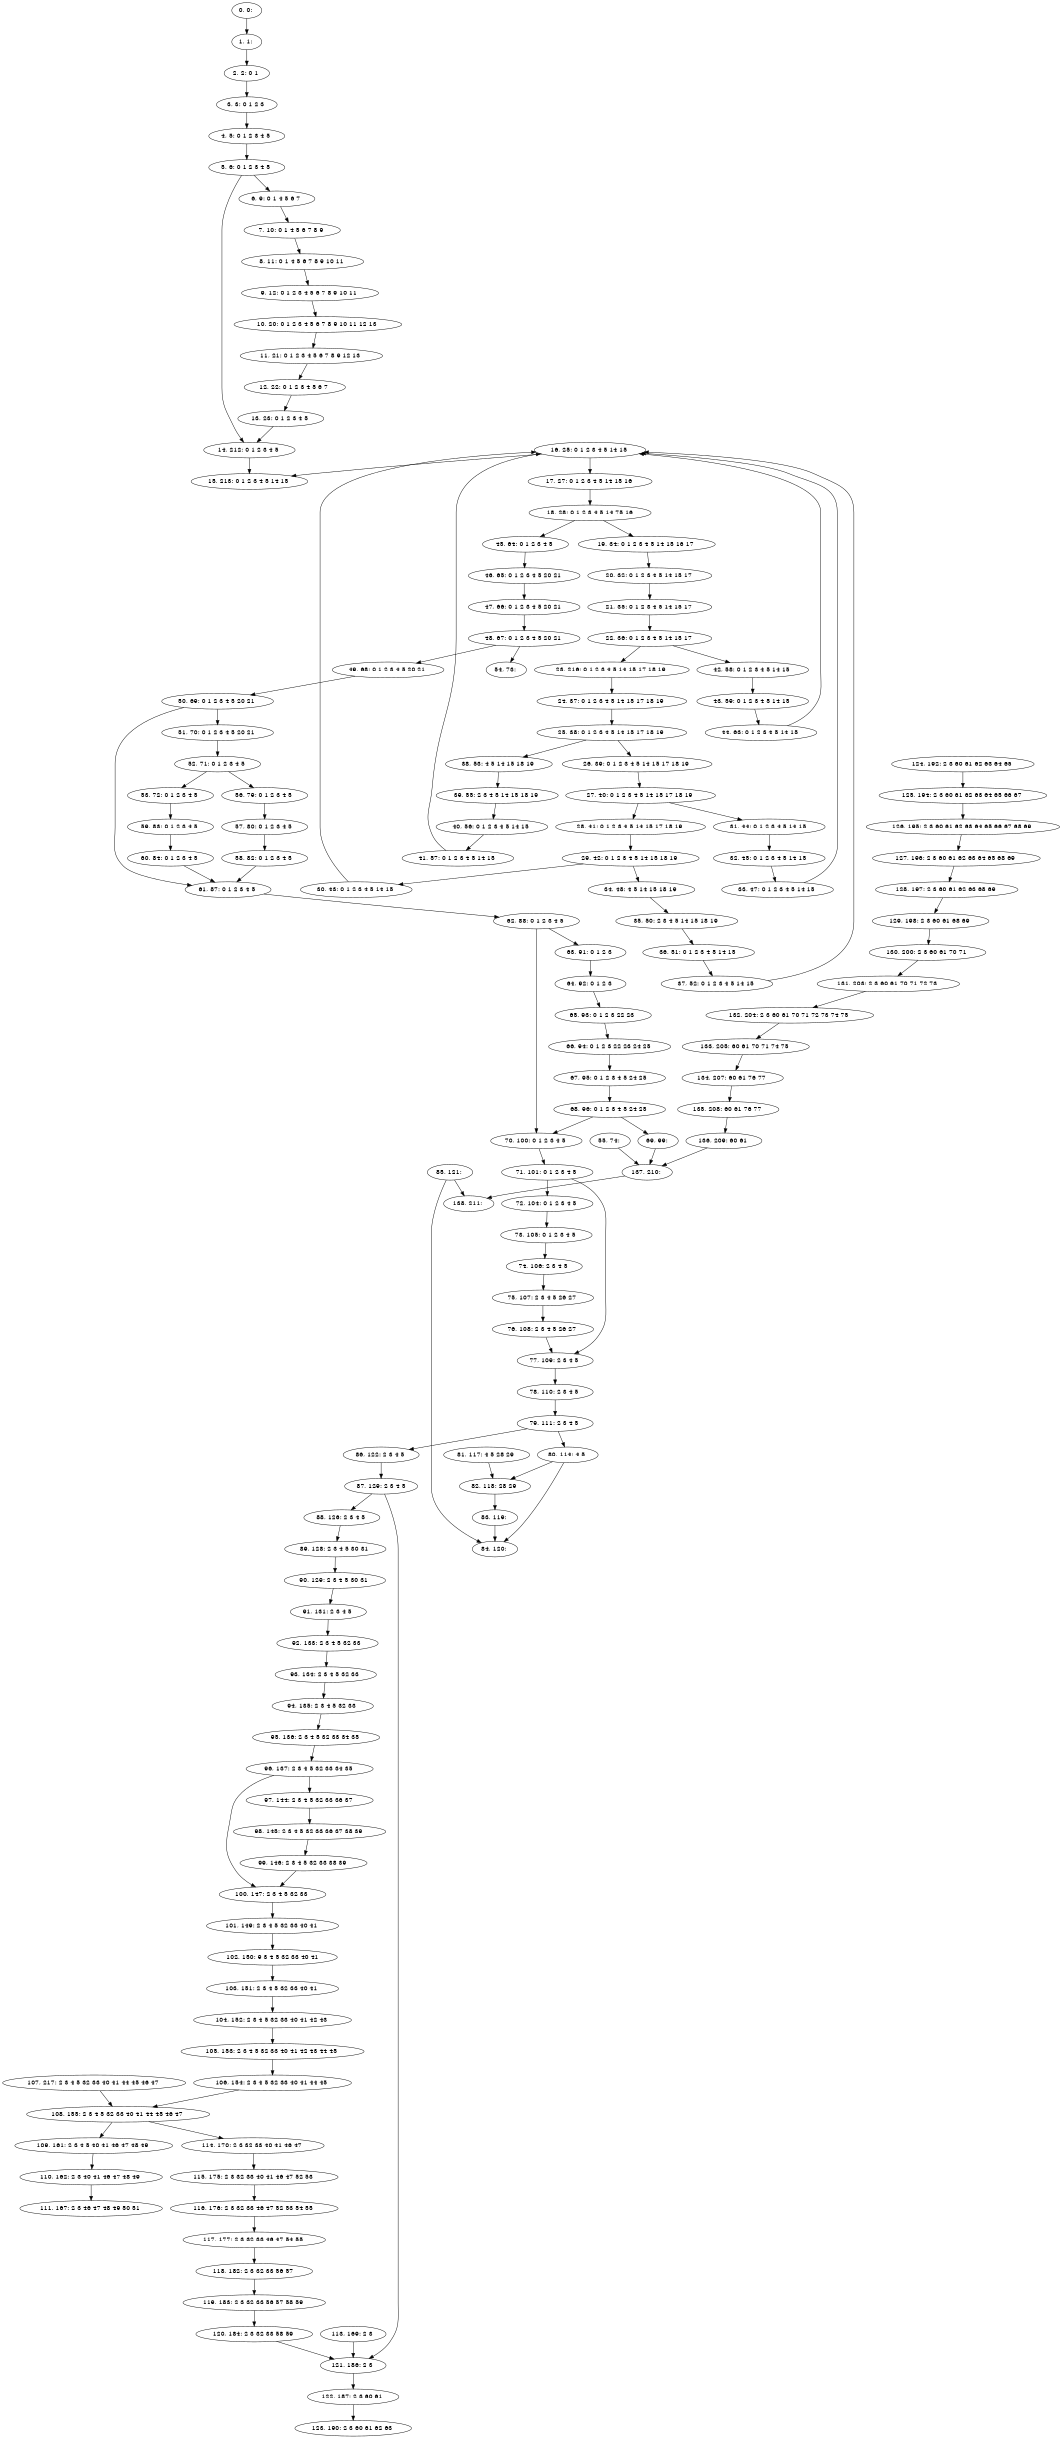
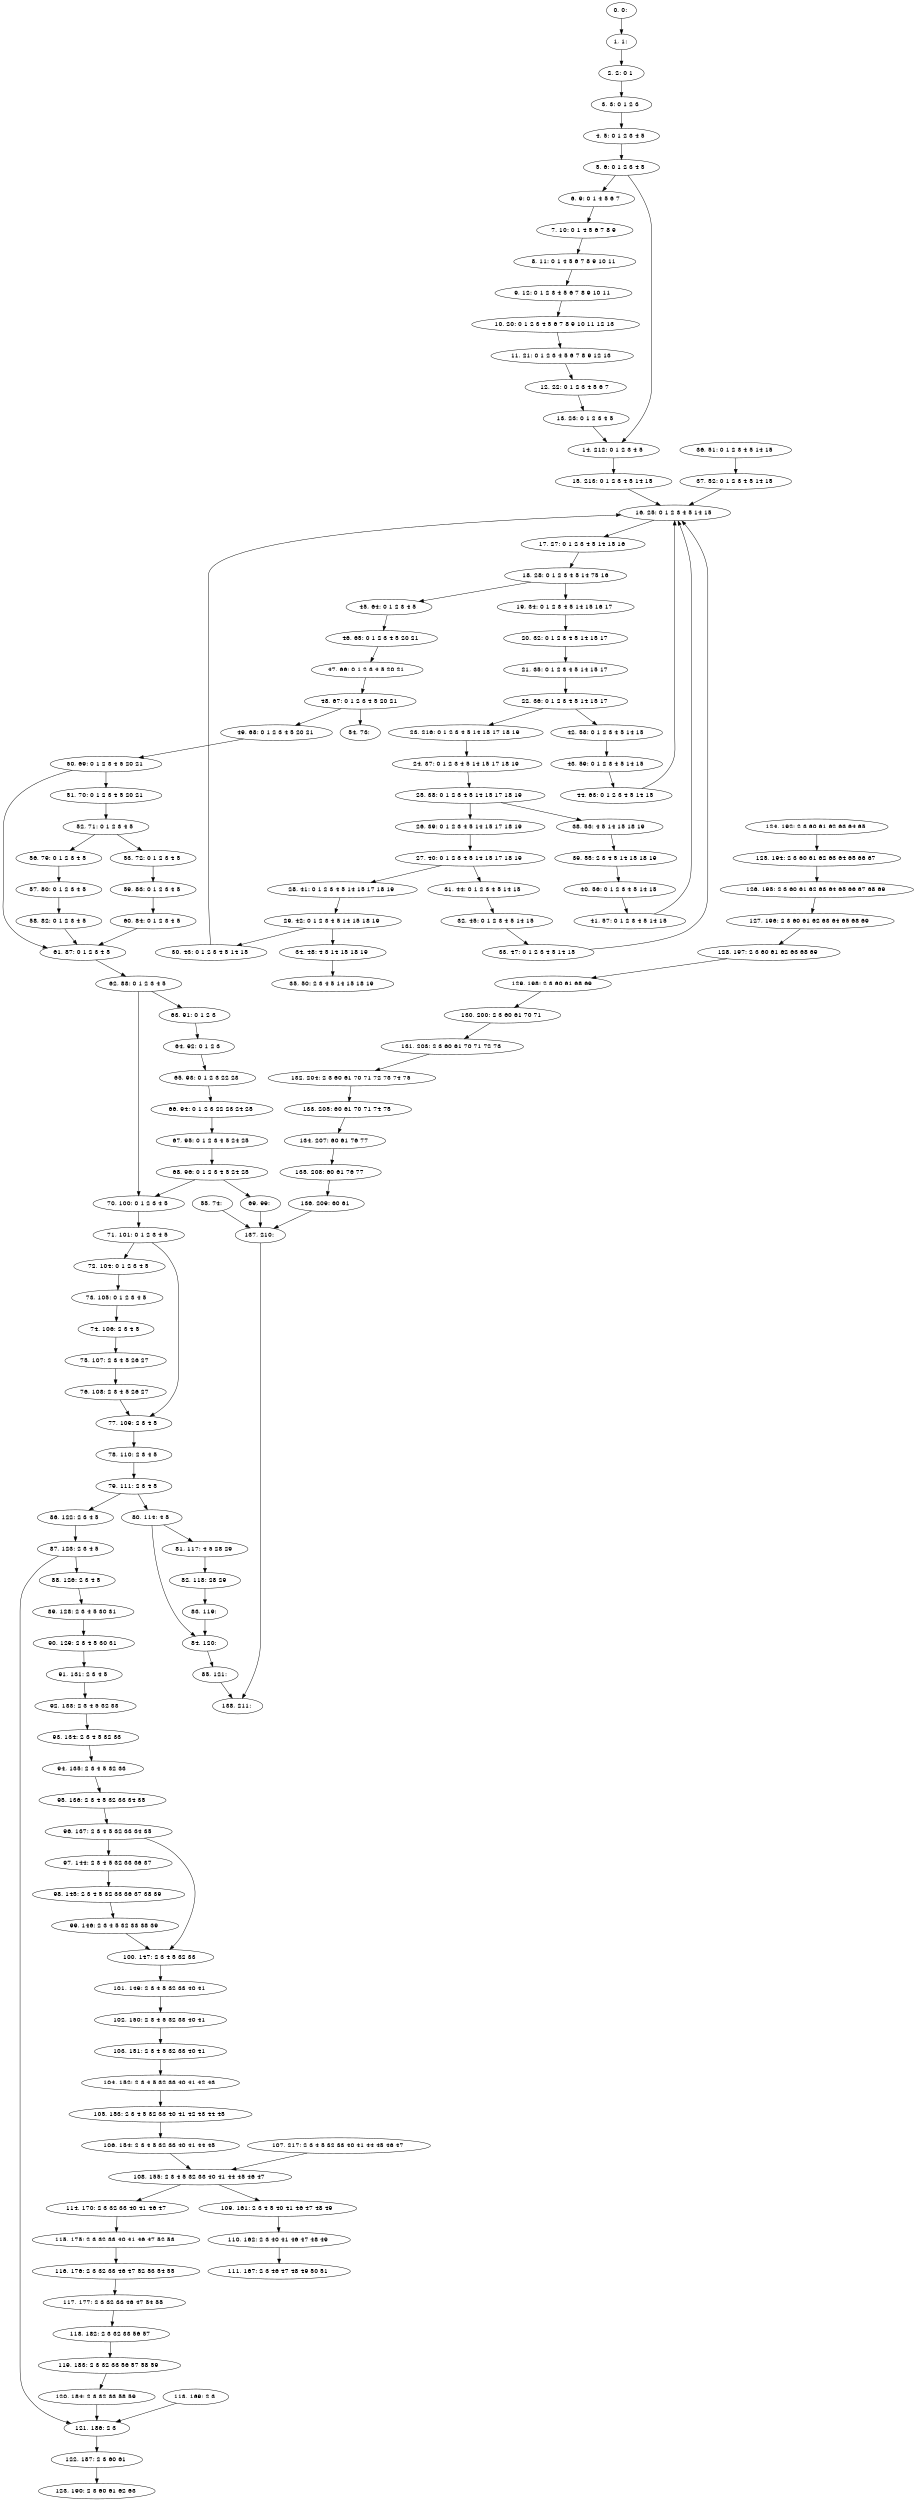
edge "16, 25: 0 1 2 3 4 5 14 15" -> "15, 213: 0 1 2 3 4 5 14 15": reversed
edge "35, 50: 2 3 4 5 14 15 18 19" -> "36, 51: 0 1 2 3 4 5 14 15": removed
edge "85, 121:" -> "84, 120:": reversed
edge "80, 114: 4 5" -> "82, 118: 28 29": now "80, 114: 4 5" -> "81, 117: 4 5 28 29"
node "87, 129: 2 3 4 5": label "87, 129: 2 3 4 5" -> "87, 123: 2 3 4 5"
node "102, 150: 9 3 4 5 32 33 40 41": label "102, 150: 9 3 4 5 32 33 40 41" -> "102, 150: 2 3 4 5 32 33 40 41"
